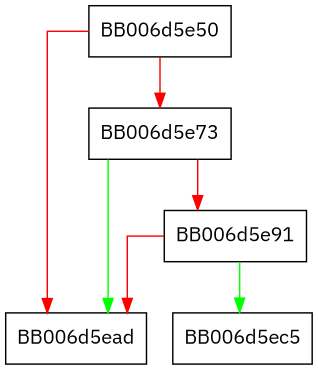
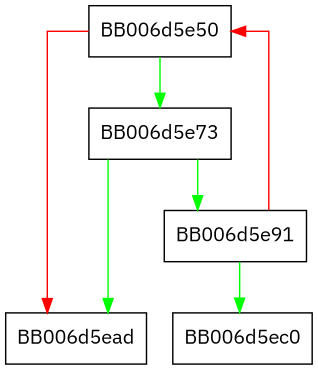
edge "BB006d5e50" -> "BB006d5e73": color red -> green
edge "BB006d5e73" -> "BB006d5e91": color red -> green
edge "BB006d5e91" -> "BB006d5ead": now "BB006d5e91" -> "BB006d5e50"
node "BB006d5ec5": label "BB006d5ec5" -> "BB006d5ec0"
